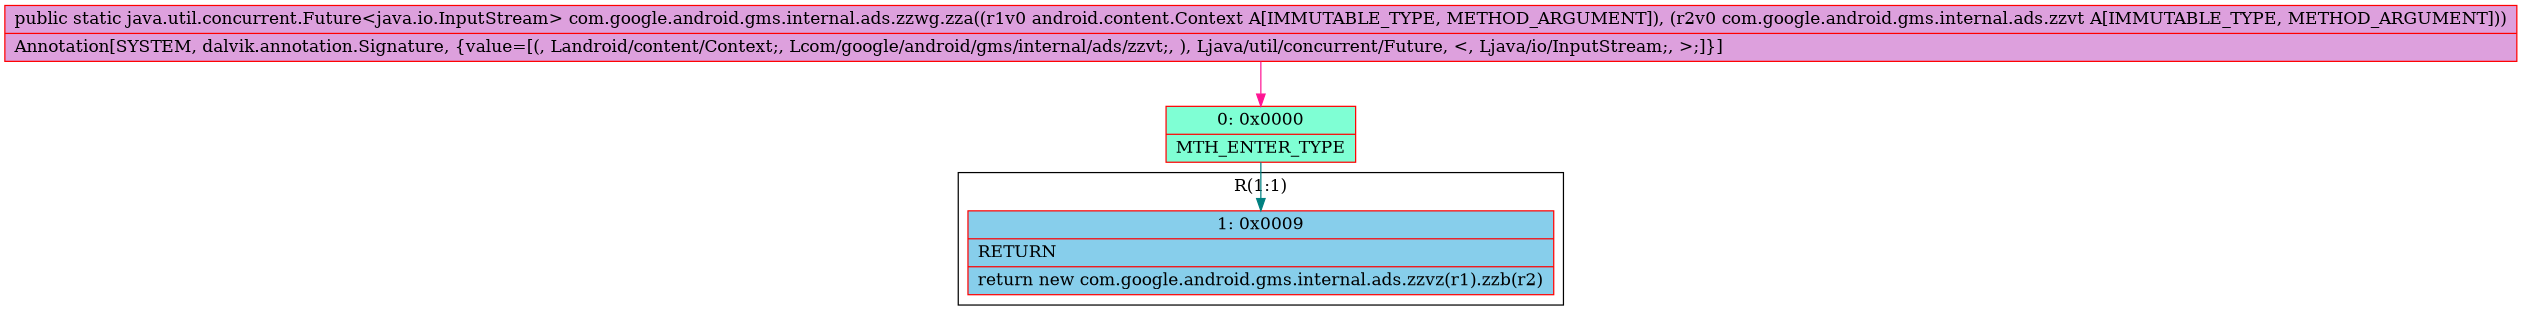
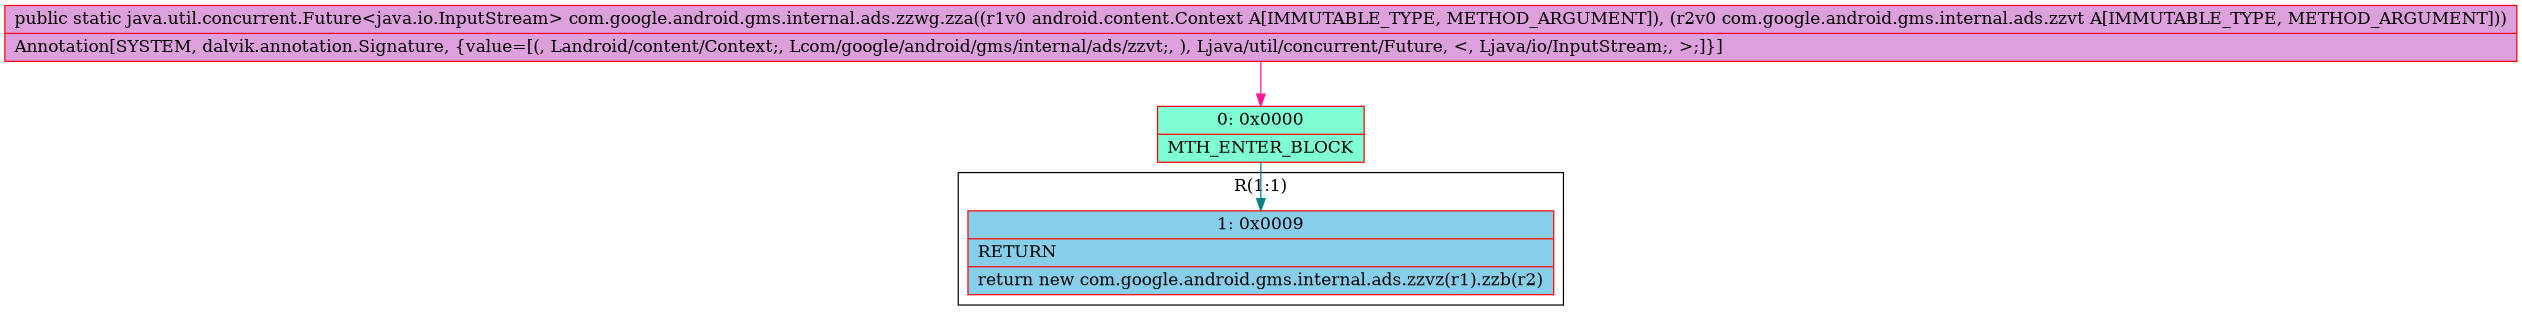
node "0: 0x0000": text "MTH_ENTER_TYPE" -> "MTH_ENTER_BLOCK"
